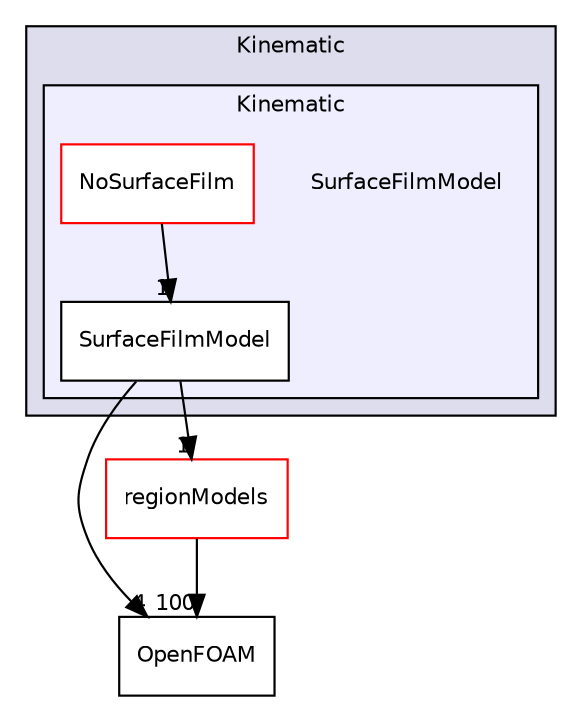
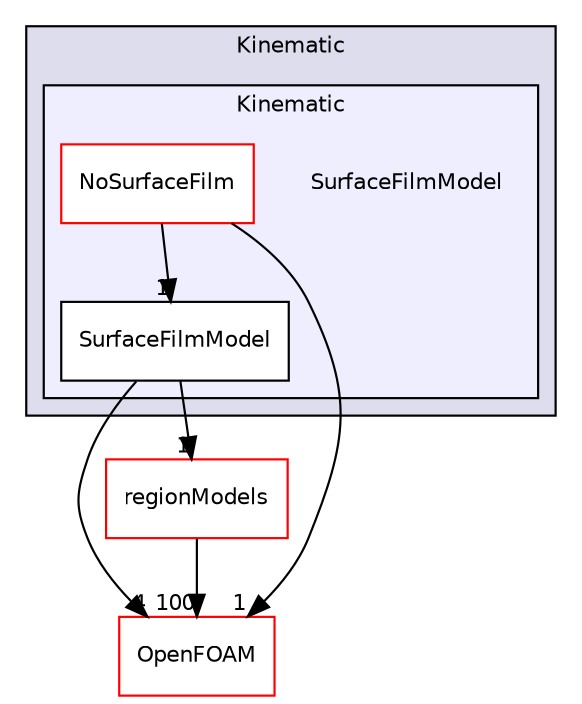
edge "NoSurfaceFilm" -> "OpenFOAM": added
node "OpenFOAM": color black -> red
